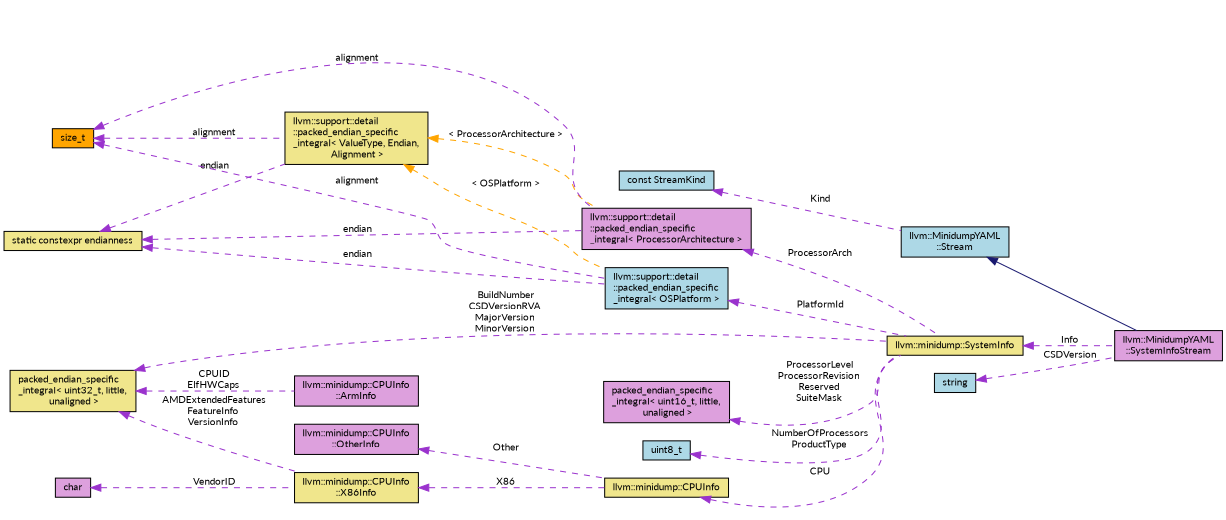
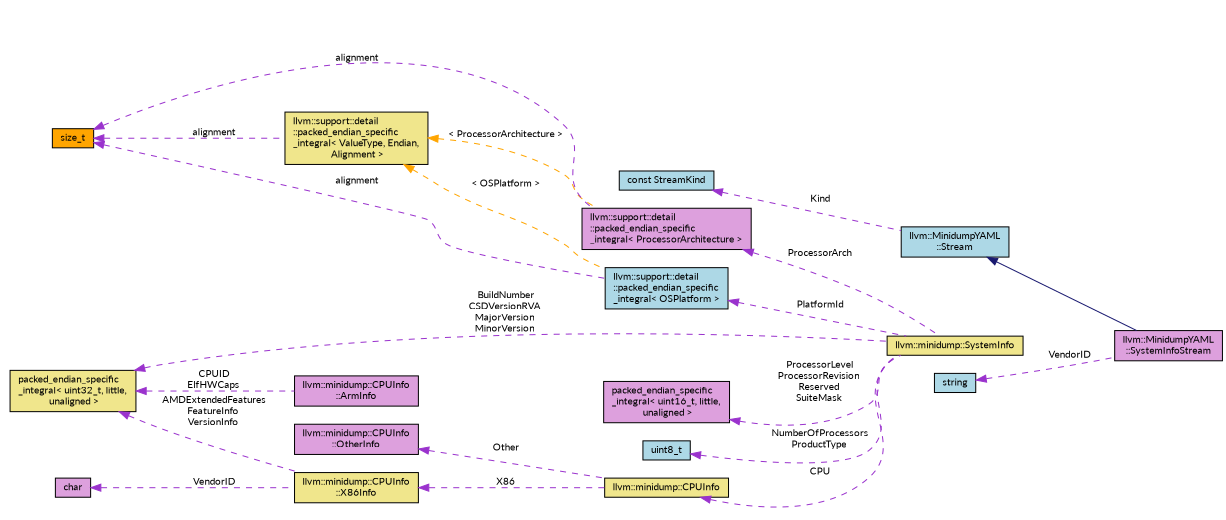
node "static constexpr endianness": removed
edge "llvm::MinidumpYAML ::SystemInfoStream" -> "llvm::minidump::SystemInfo": removed, label "Info"
edge "llvm::MinidumpYAML ::SystemInfoStream" -> "string": label " CSDVersion" -> " VendorID"
